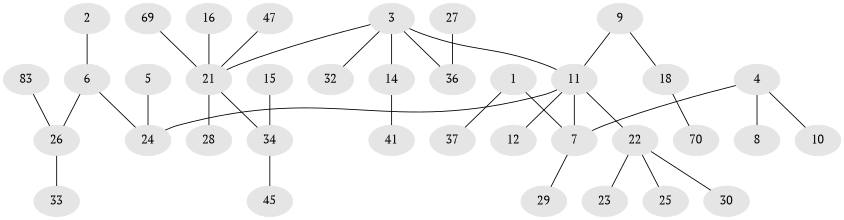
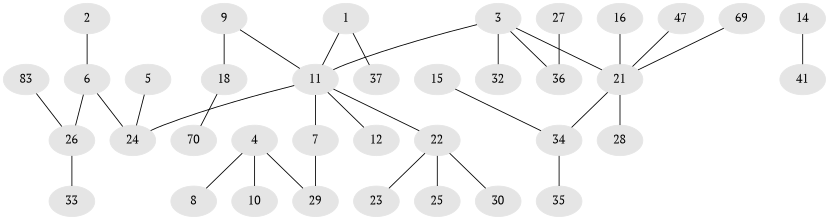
edge "3" -- "14": removed
edge "1" -- "7": now "1" -- "11"
edge "4" -- "7": now "4" -- "29"
node "45": label "45" -> "35"
